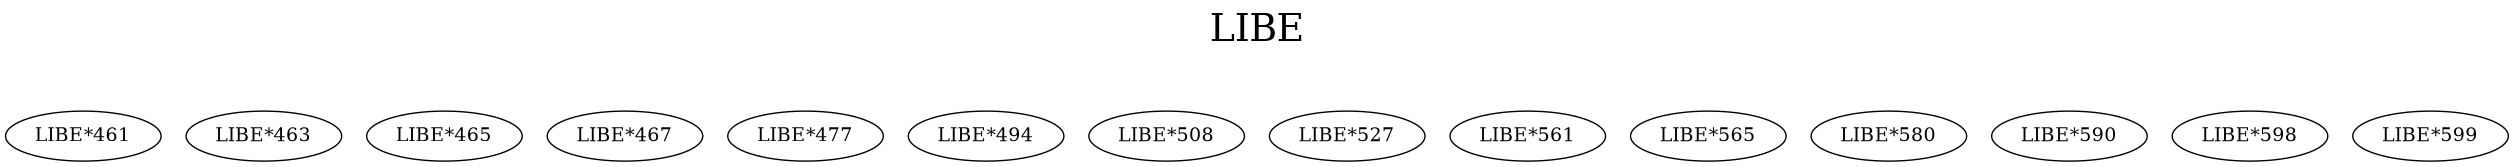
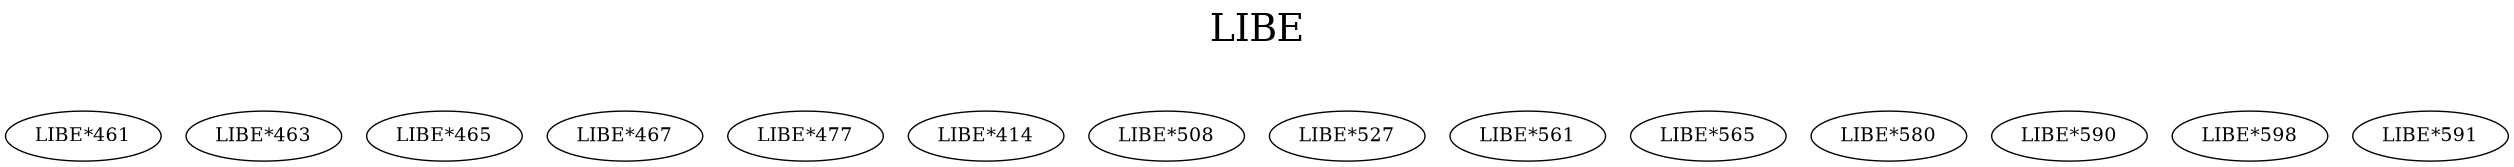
node "LIBE*494": label "LIBE*494" -> "LIBE*414"
node "LIBE*599": label "LIBE*599" -> "LIBE*591"
